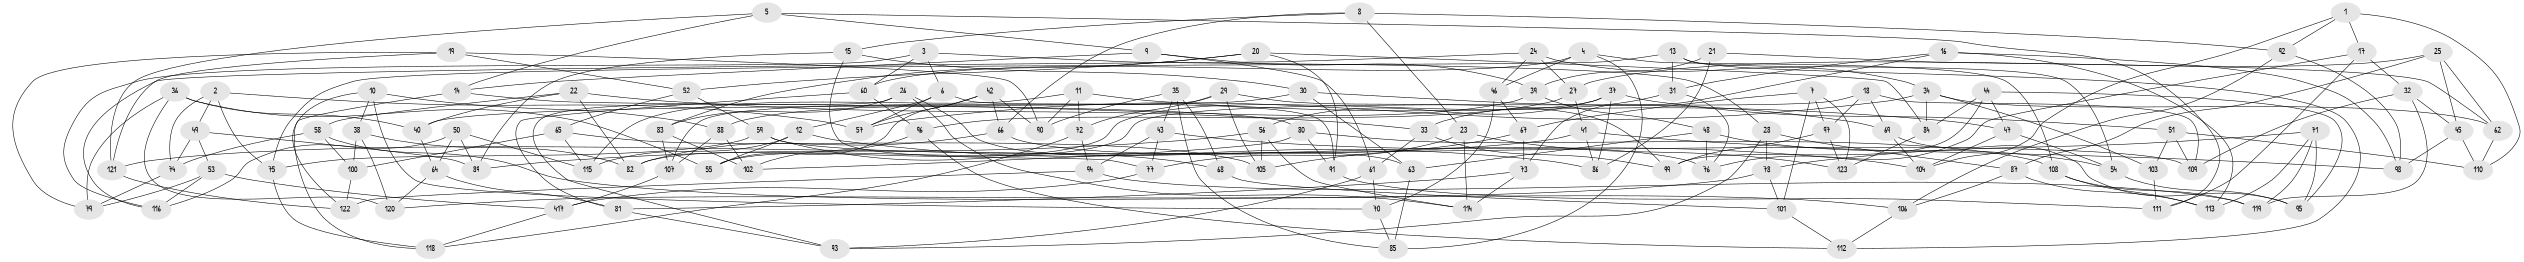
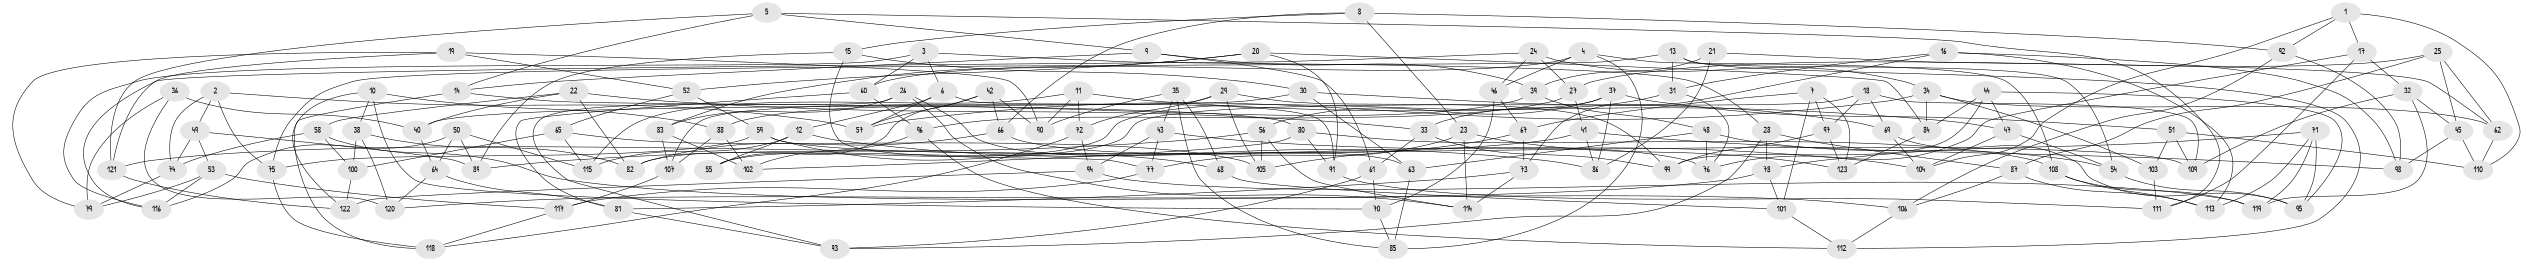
edge "36" -- "55": removed
node "417": label "417" -> "117"
